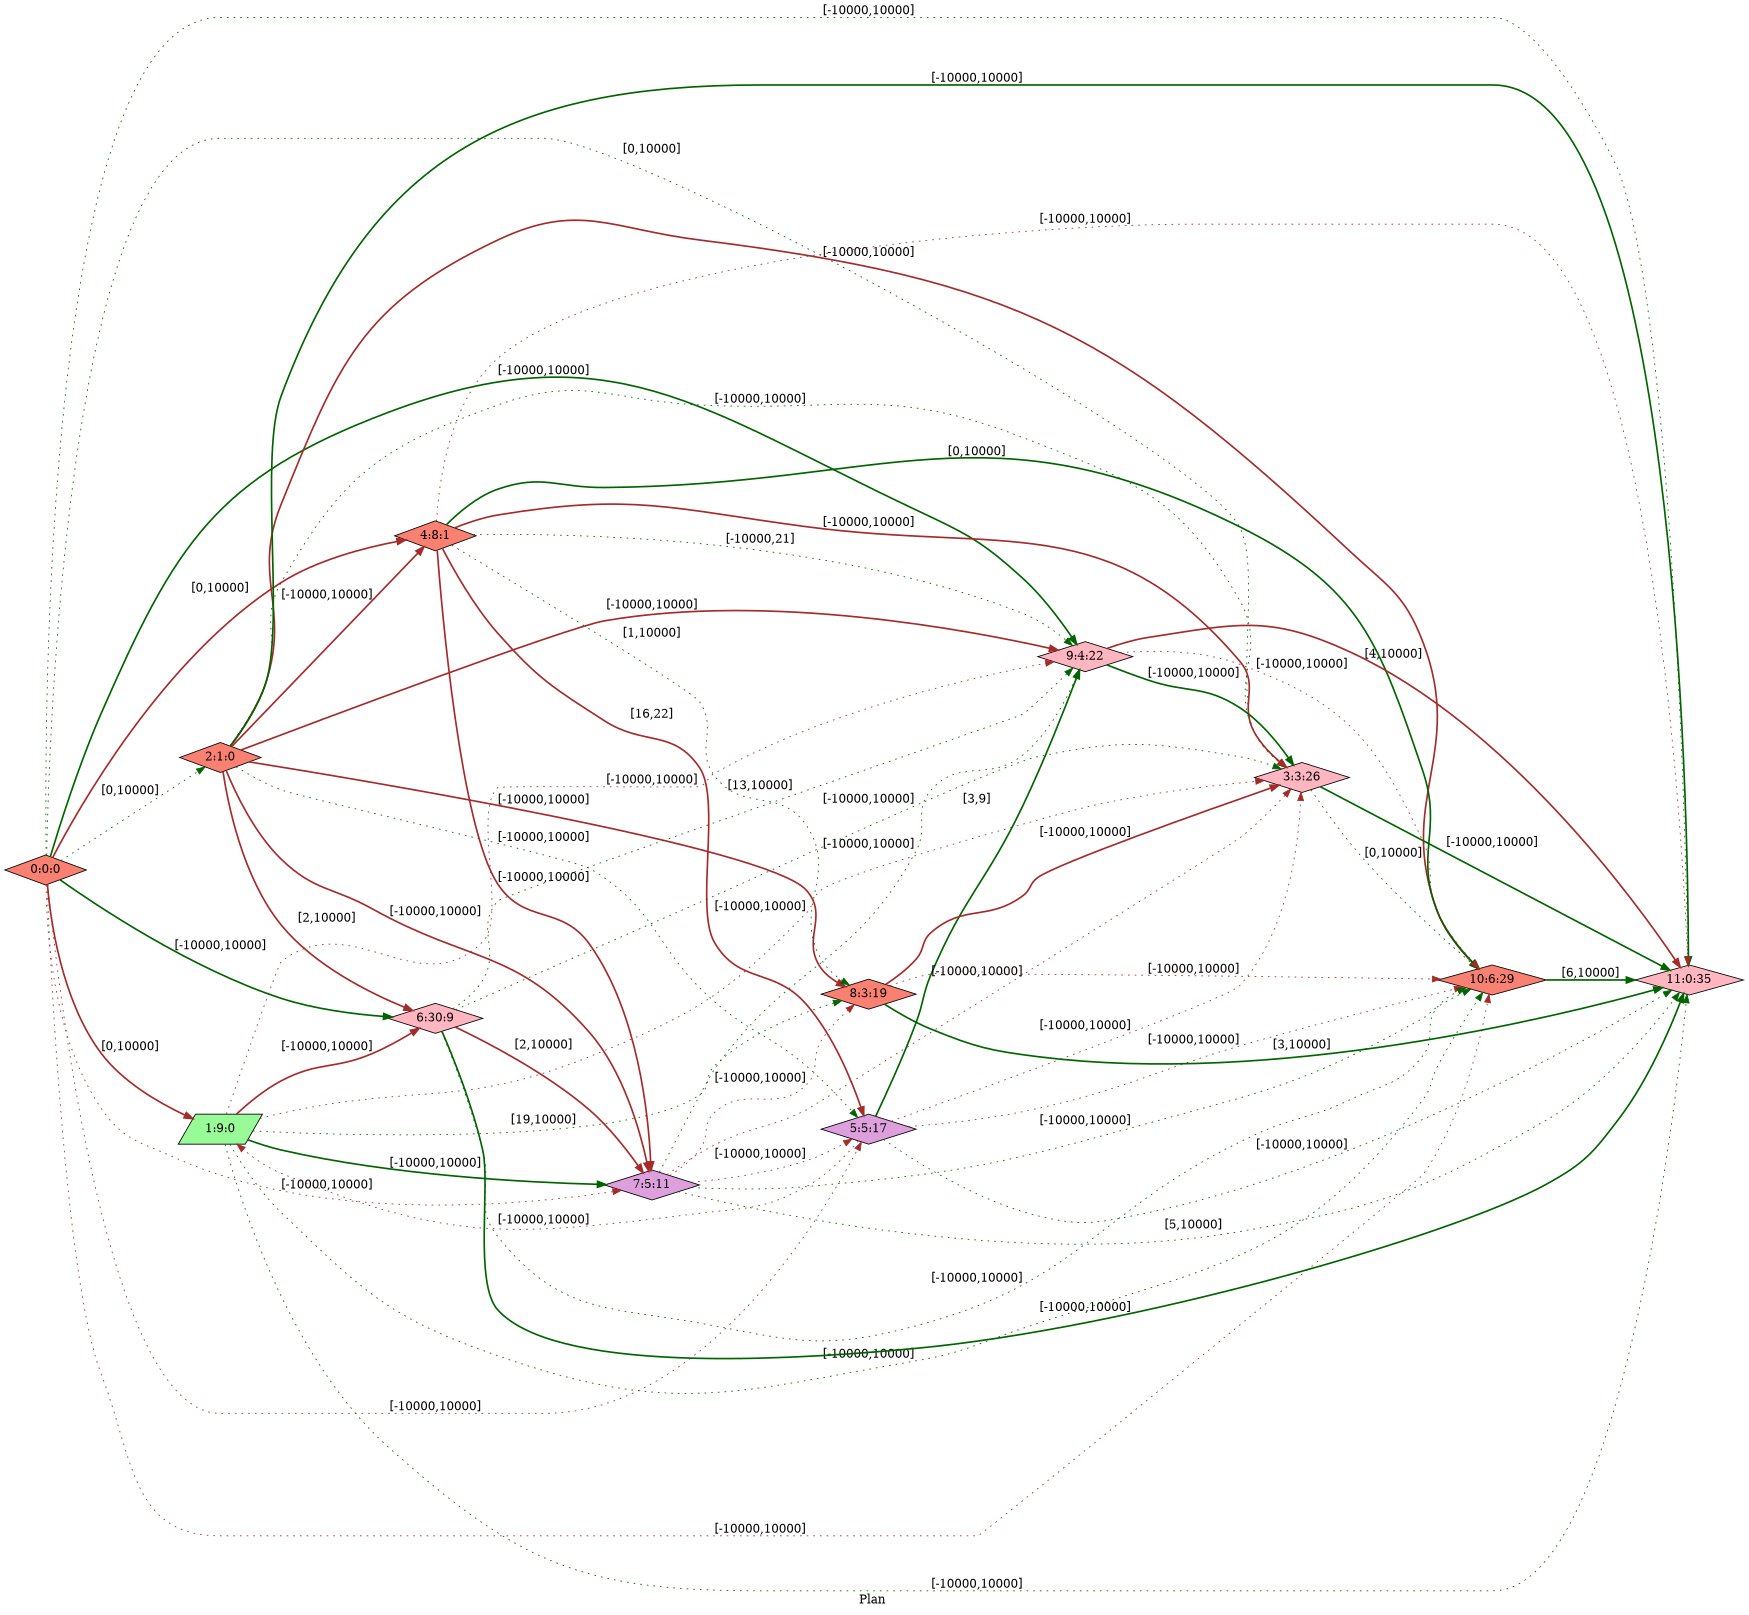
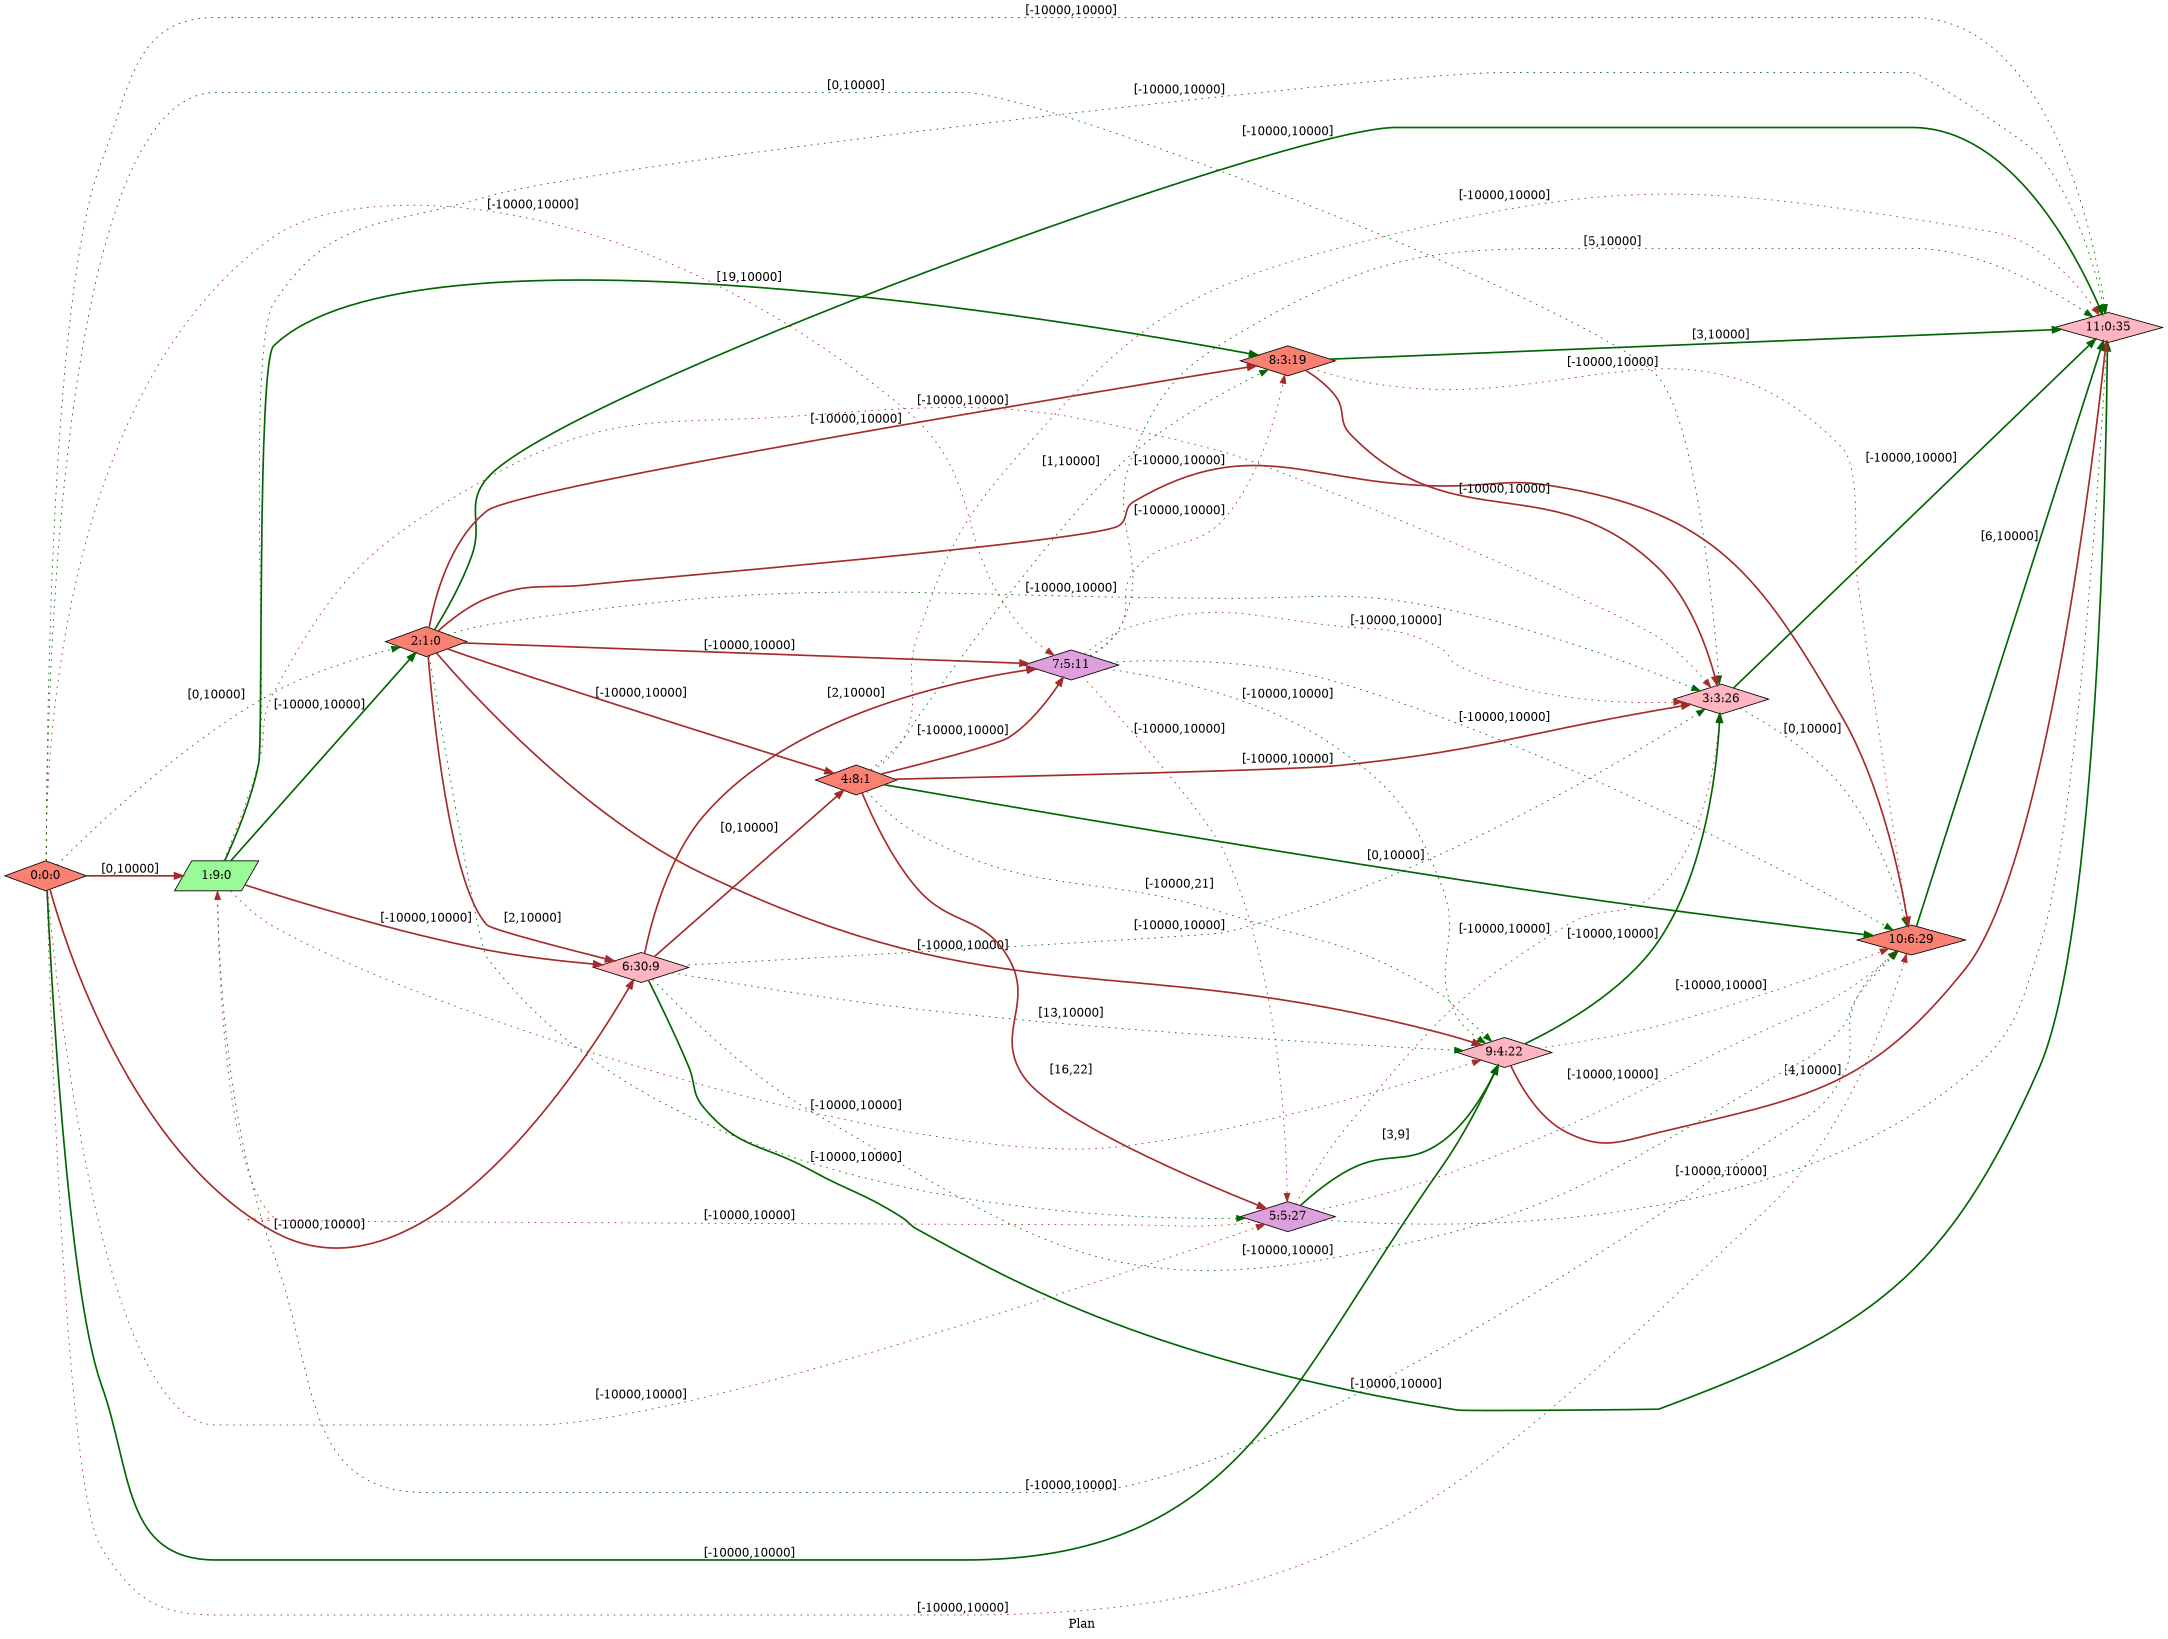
edge "0:0:0" -> "4:8:1": now "6:30:9" -> "4:8:1"
edge "0:0:0" -> "6:30:9": color darkgreen -> brown
edge "1:9:0" -> "8:3:19": style dotted -> bold
node "5:5:17": label "5:5:17" -> "5:5:27"
edge "1:9:0" -> "7:5:11": now "1:9:0" -> "2:1:0"
